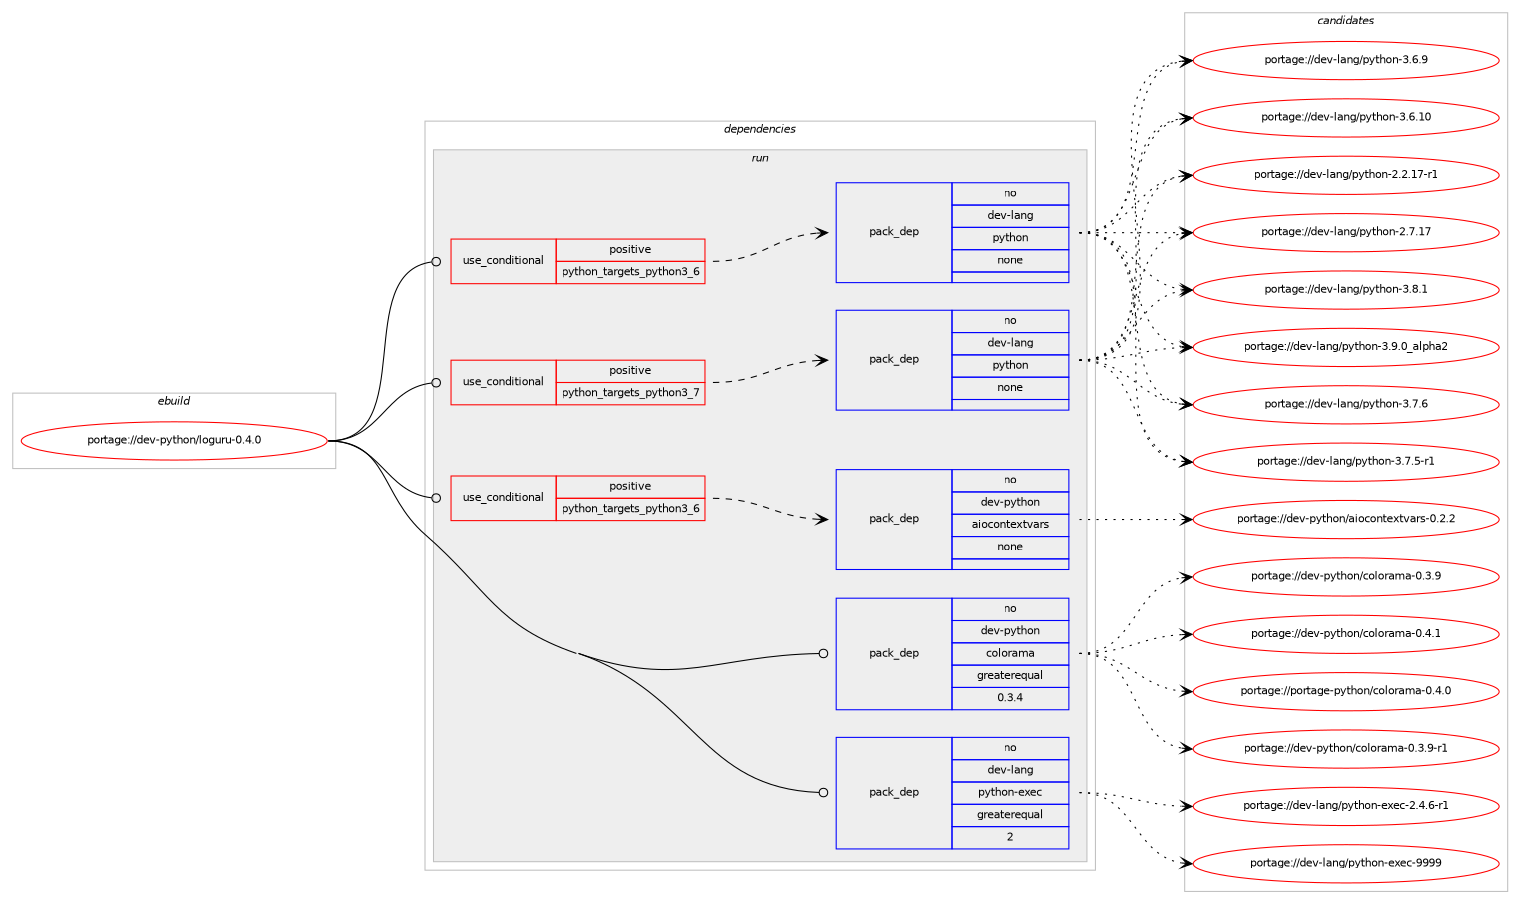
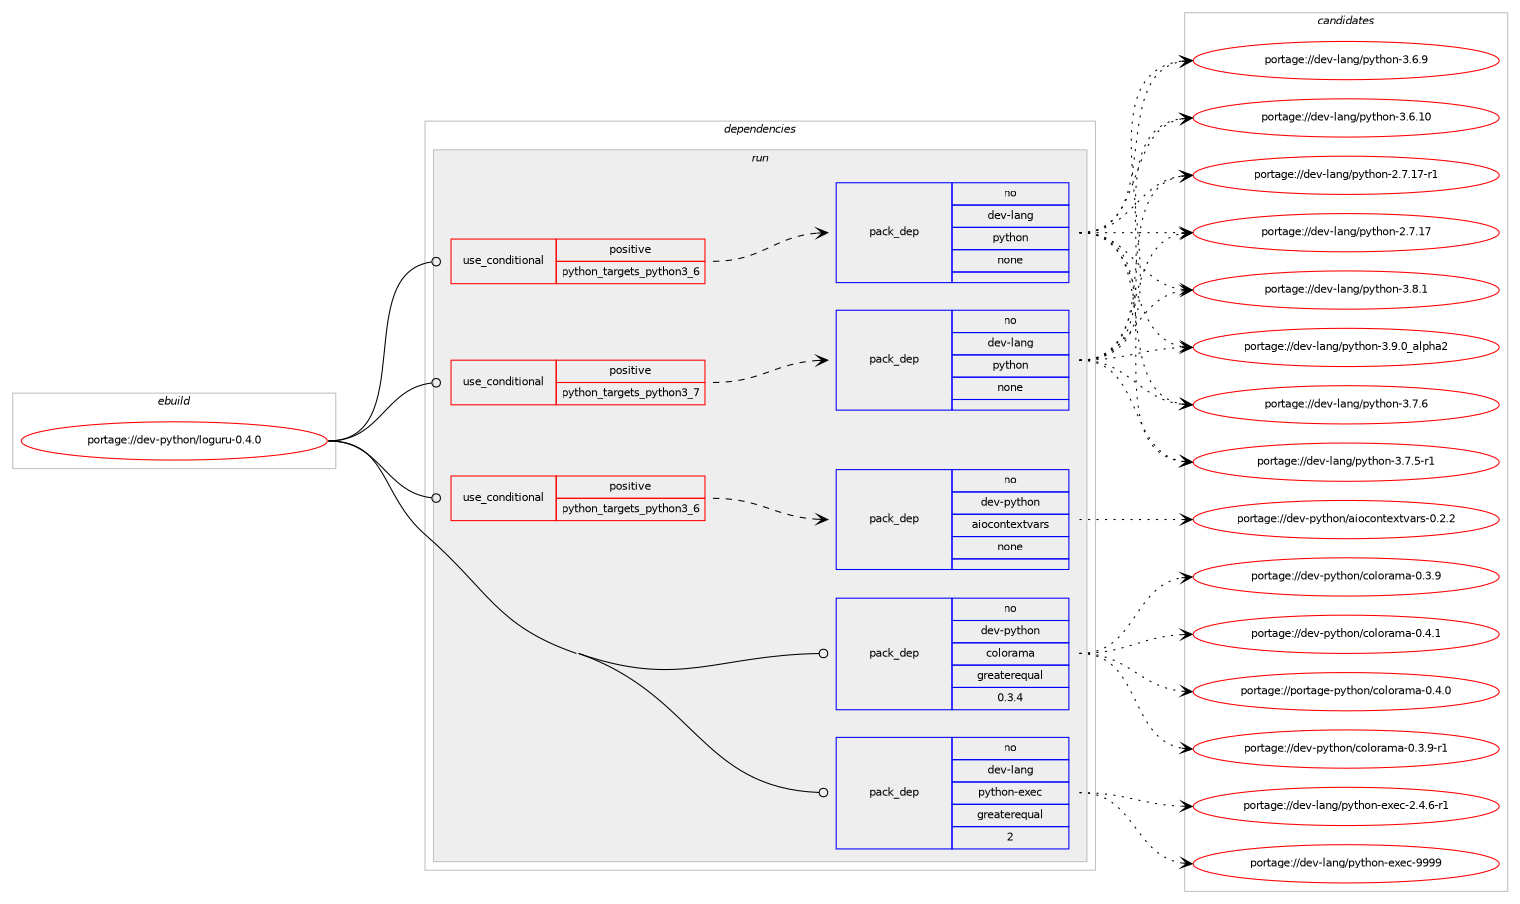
node "portage://dev-lang/python-2.2.17-r1": label "portage://dev-lang/python-2.2.17-r1" -> "portage://dev-lang/python-2.7.17-r1"
